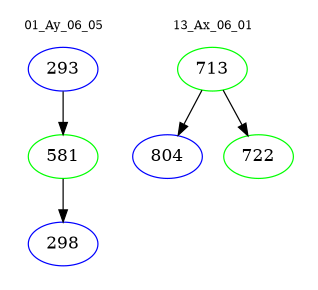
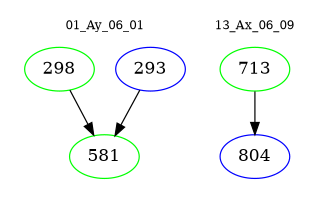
cluster "01_Ay_06_05": label "01_Ay_06_05" -> "01_Ay_06_01"
cluster "13_Ax_06_01": label "13_Ax_06_01" -> "13_Ax_06_09"
node "722": removed
edge "581" -> "298": reversed
node "298": color blue -> green
